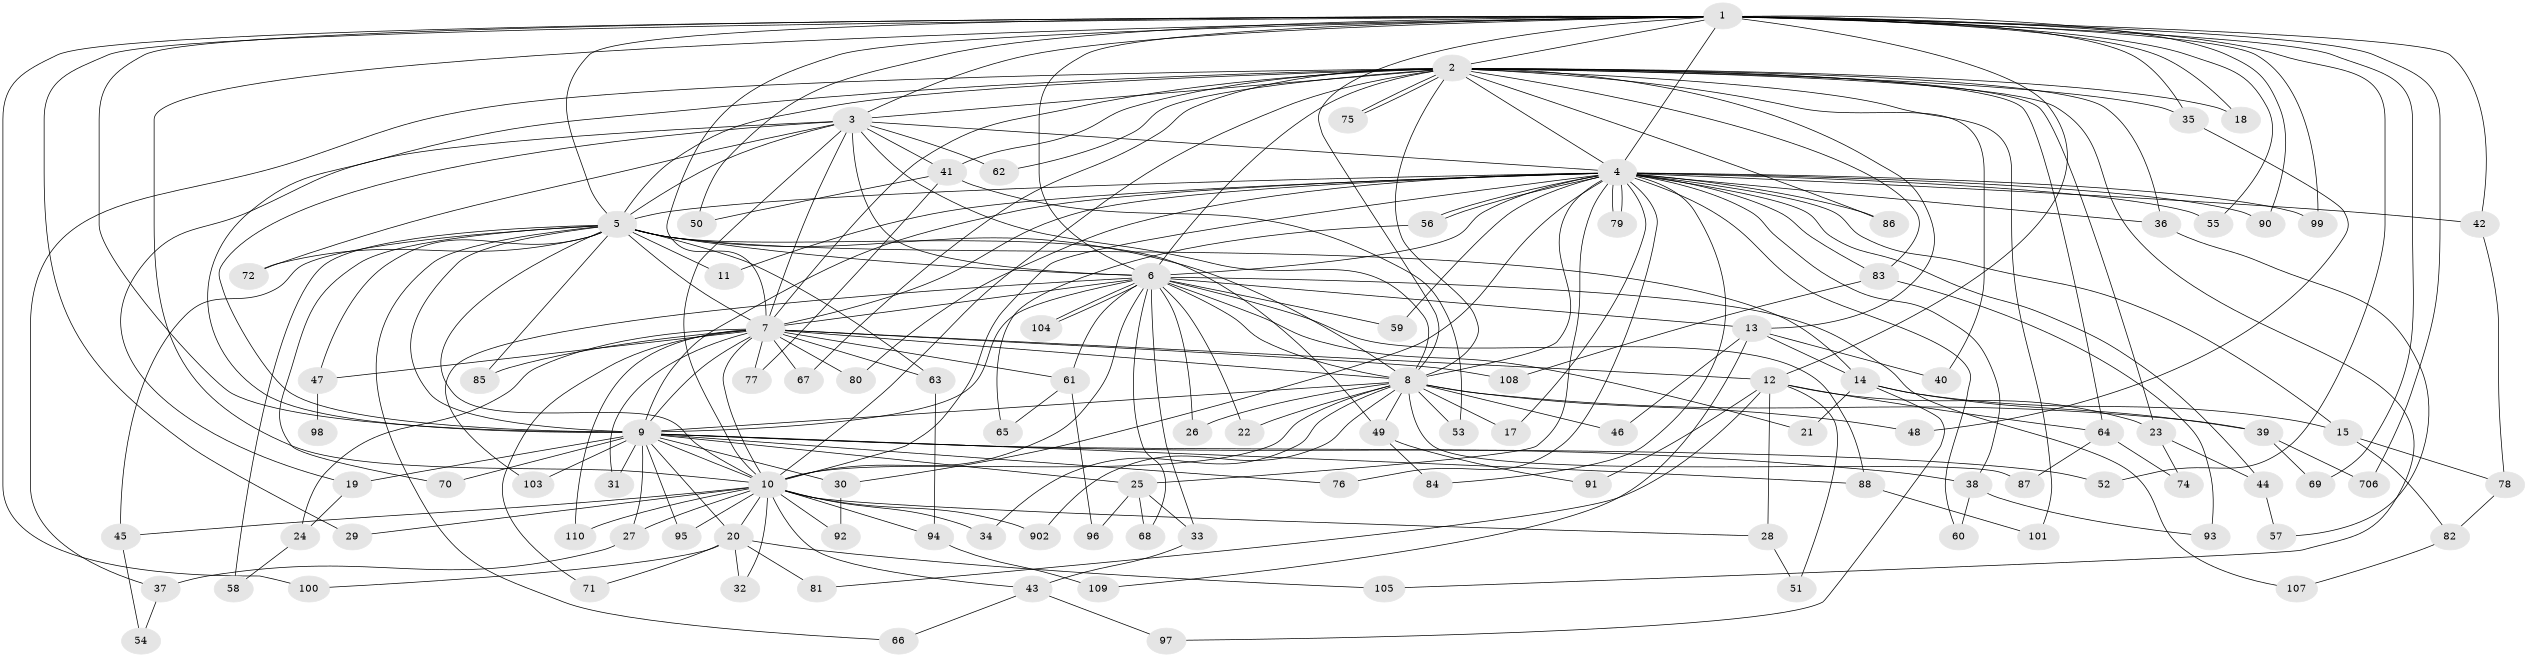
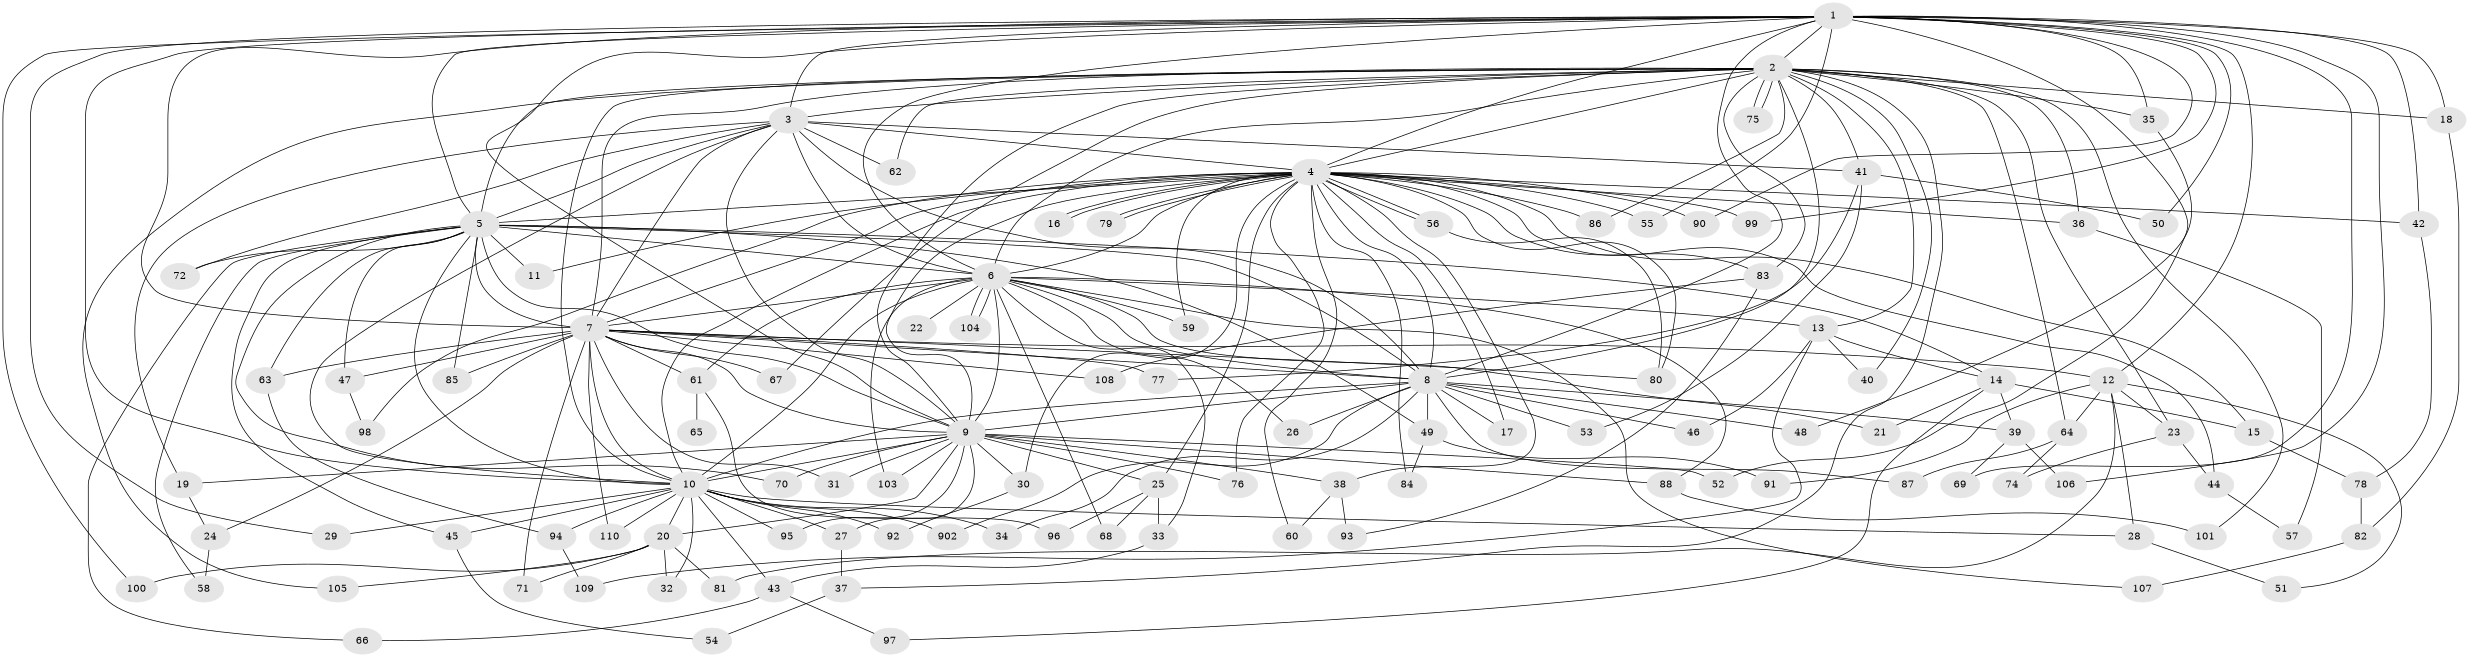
node "16": added
edge "4" -- "98": added
edge "56" -- "65": now "56" -- "80"
edge "8" -- "22": removed
edge "15" -- "82": now "18" -- "82"
node "706": label "706" -> "106"
